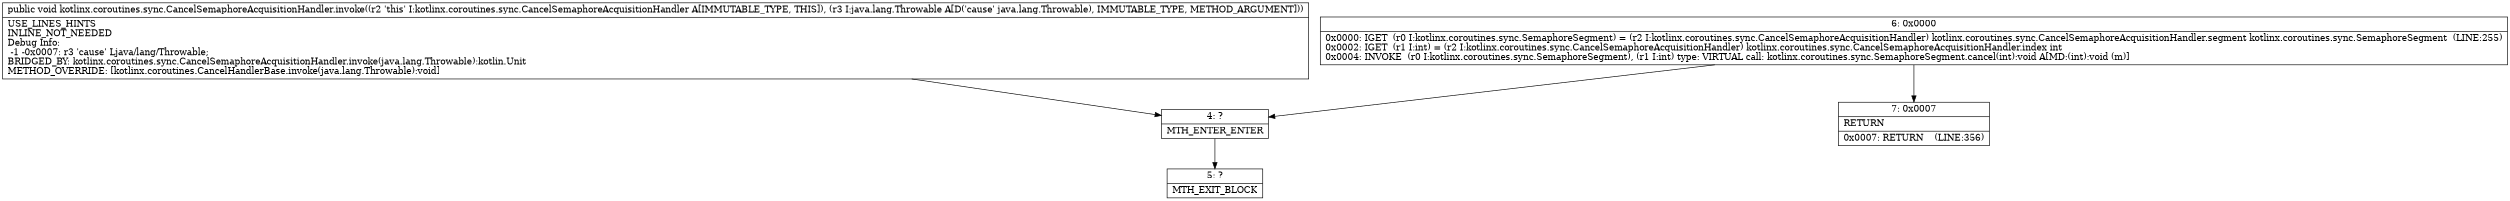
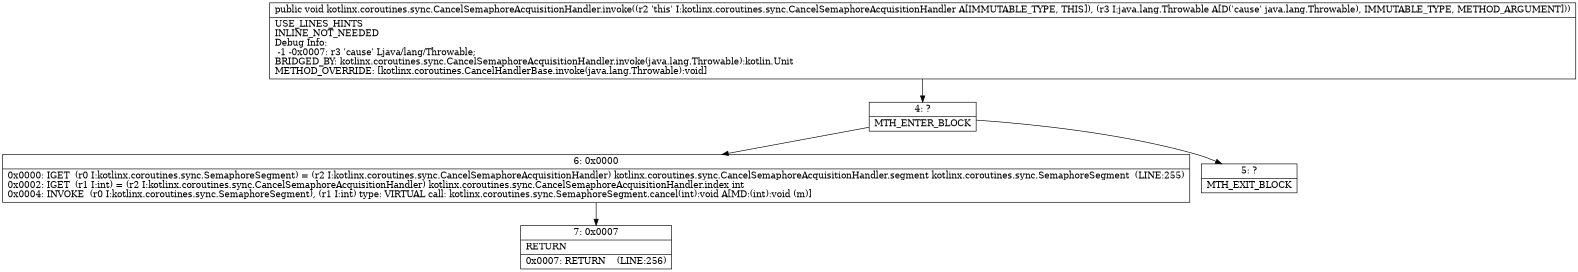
edge "6: 0x0000" -> "4: ?": reversed
node "4: ?": text "MTH_ENTER_ENTER" -> "MTH_ENTER_BLOCK"
node "7: 0x0007": text "0x0007: RETURN    (LINE:356)" -> "0x0007: RETURN    (LINE:256)"
